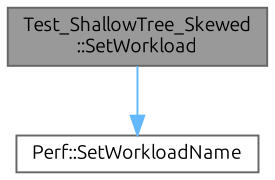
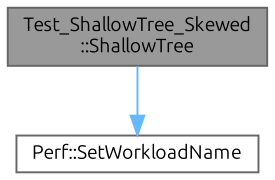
node "Test_ShallowTree_Skewed ::SetWorkload": label "Test_ShallowTree_Skewed ::SetWorkload" -> "Test_ShallowTree_Skewed ::ShallowTree"
